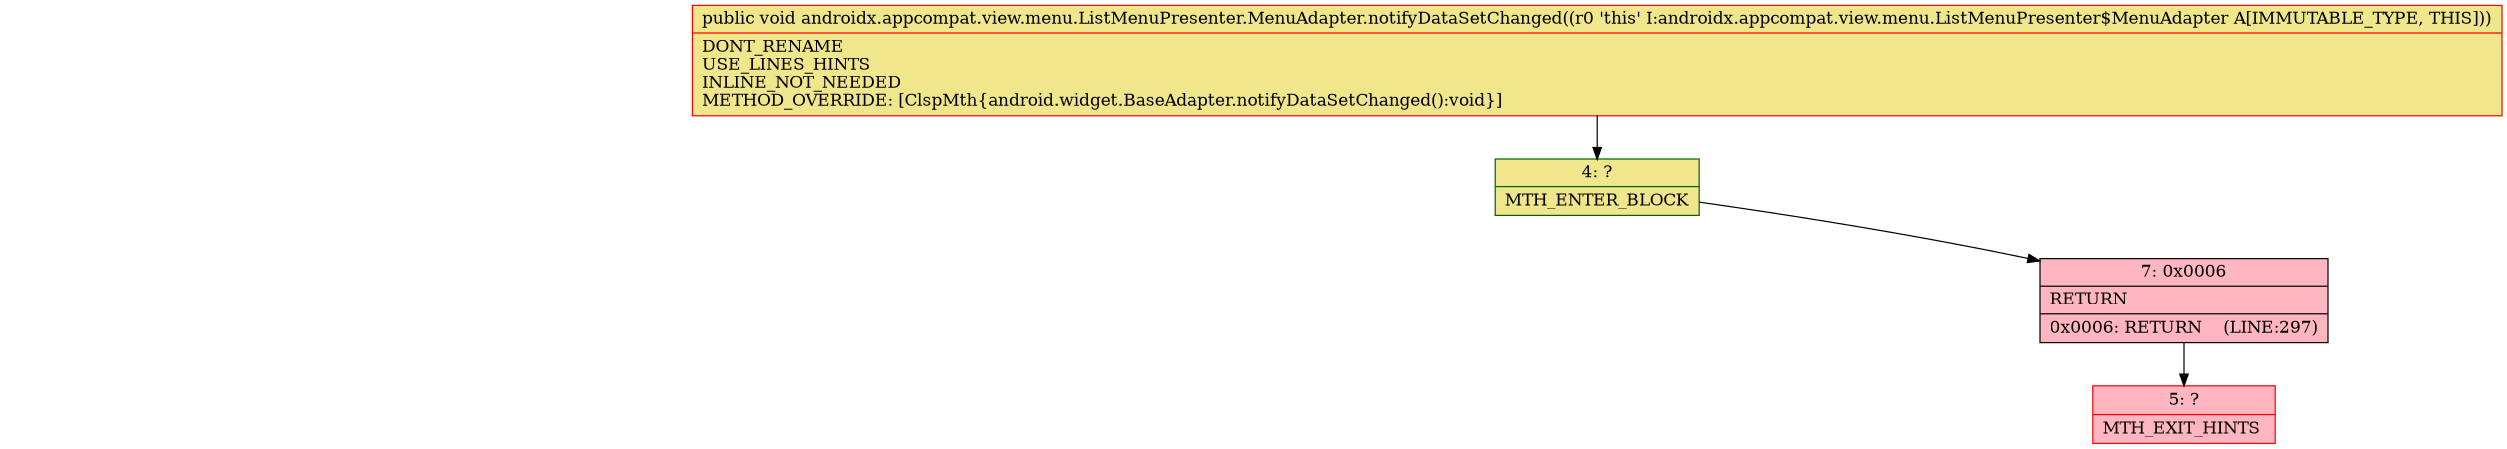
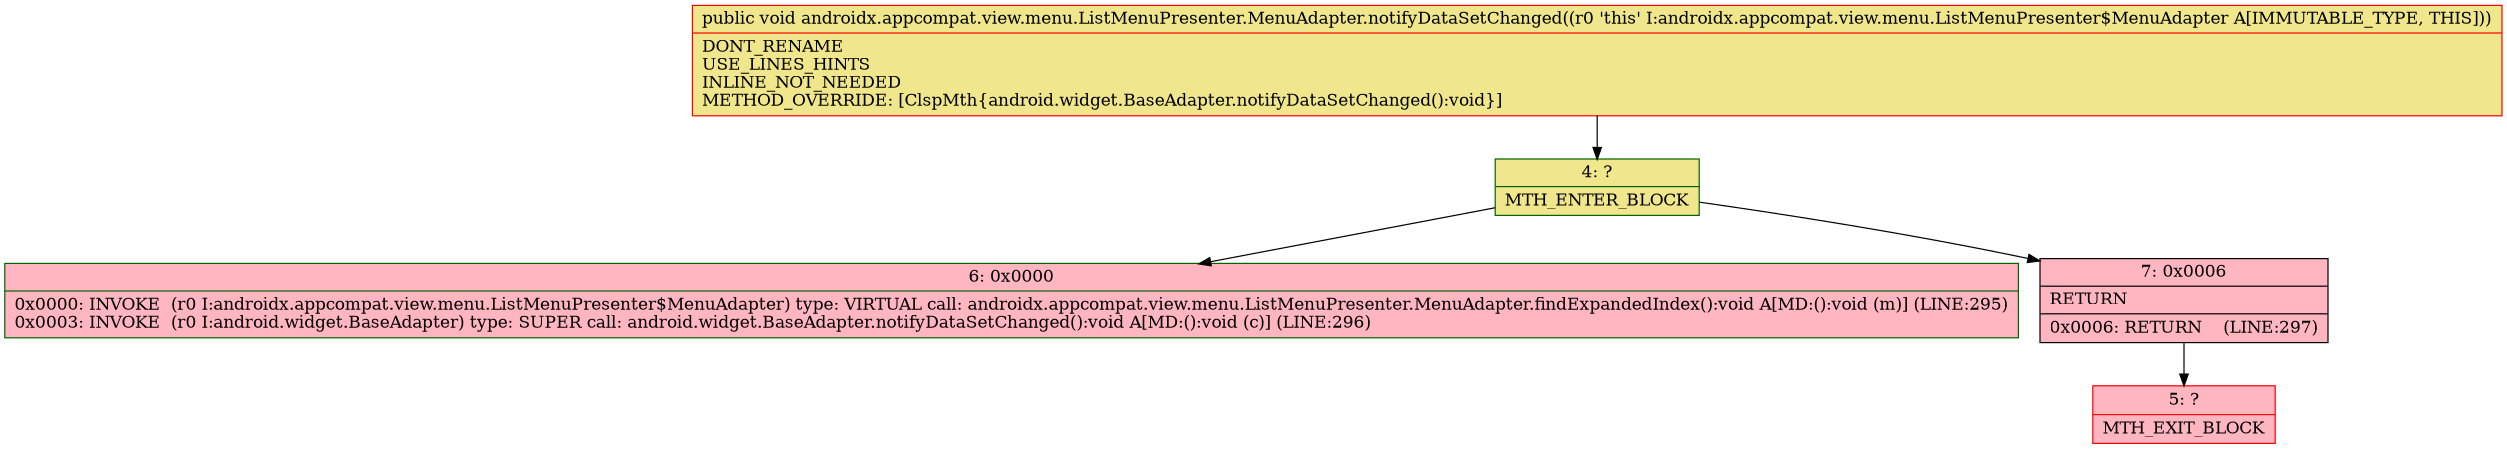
node "6: 0x0000": added
node "5: ?": text "MTH_EXIT_HINTS" -> "MTH_EXIT_BLOCK"
